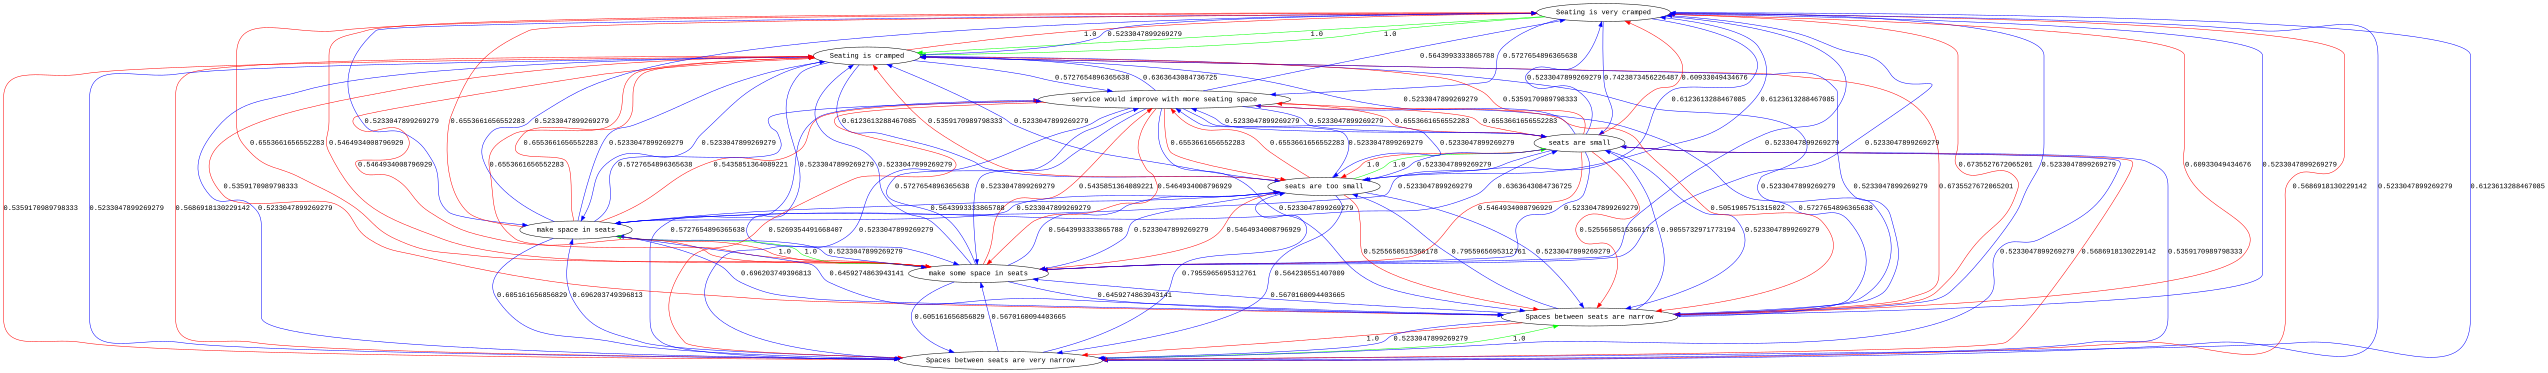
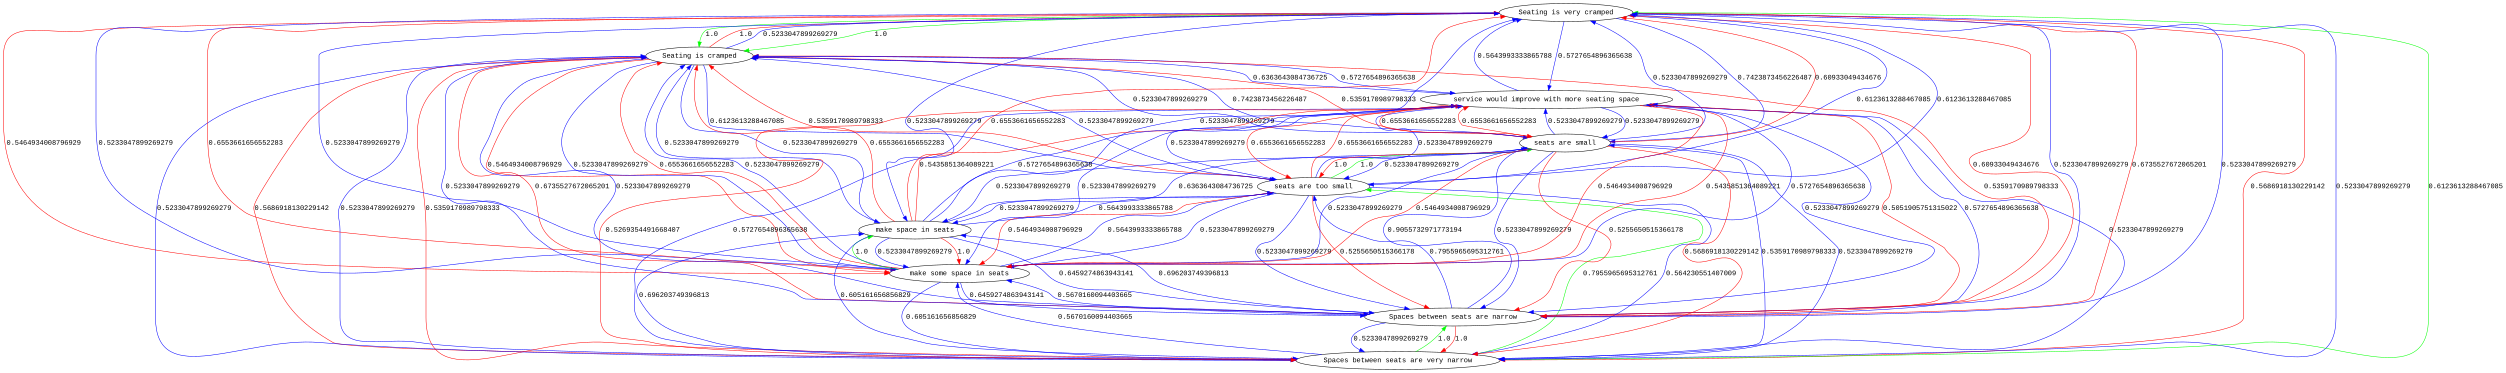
edge "Seating is cramped" -> "seats are small": added, label "0.7423873456226487"
edge "Spaces between seats are very narrow" -> "seats are too small": color blue -> green
edge "Spaces between seats are very narrow" -> "Seating is very cramped": color blue -> green
